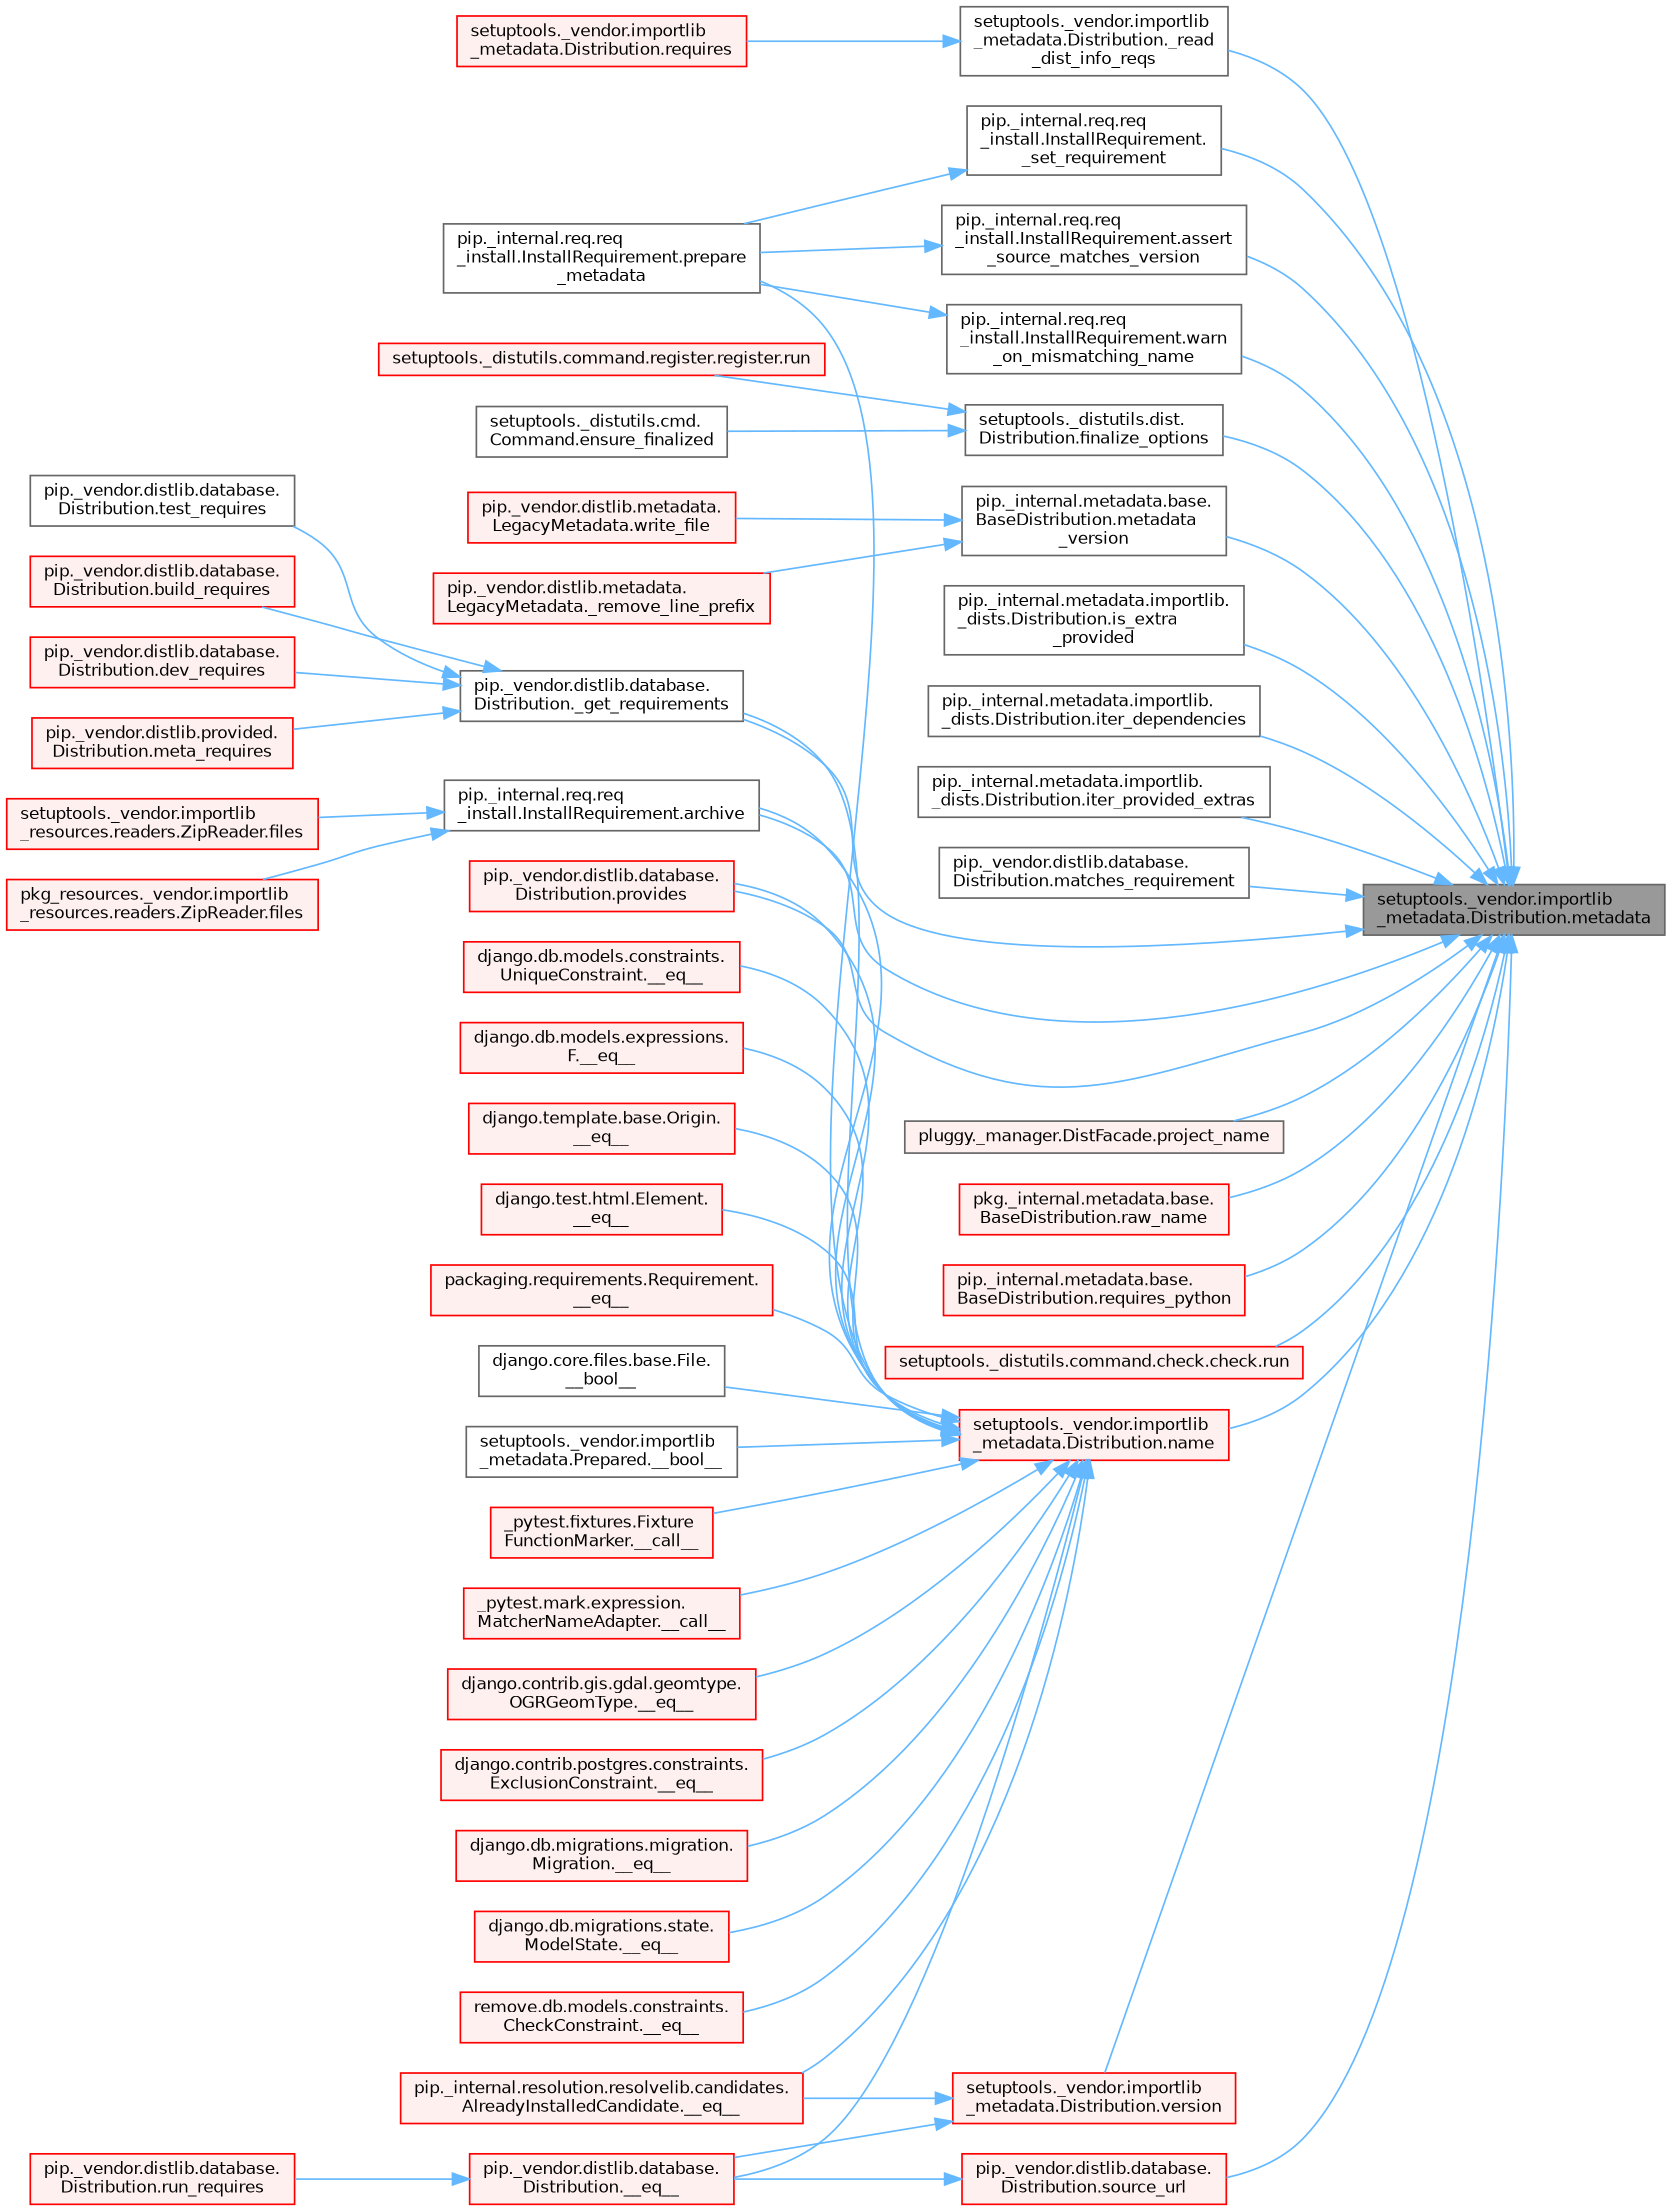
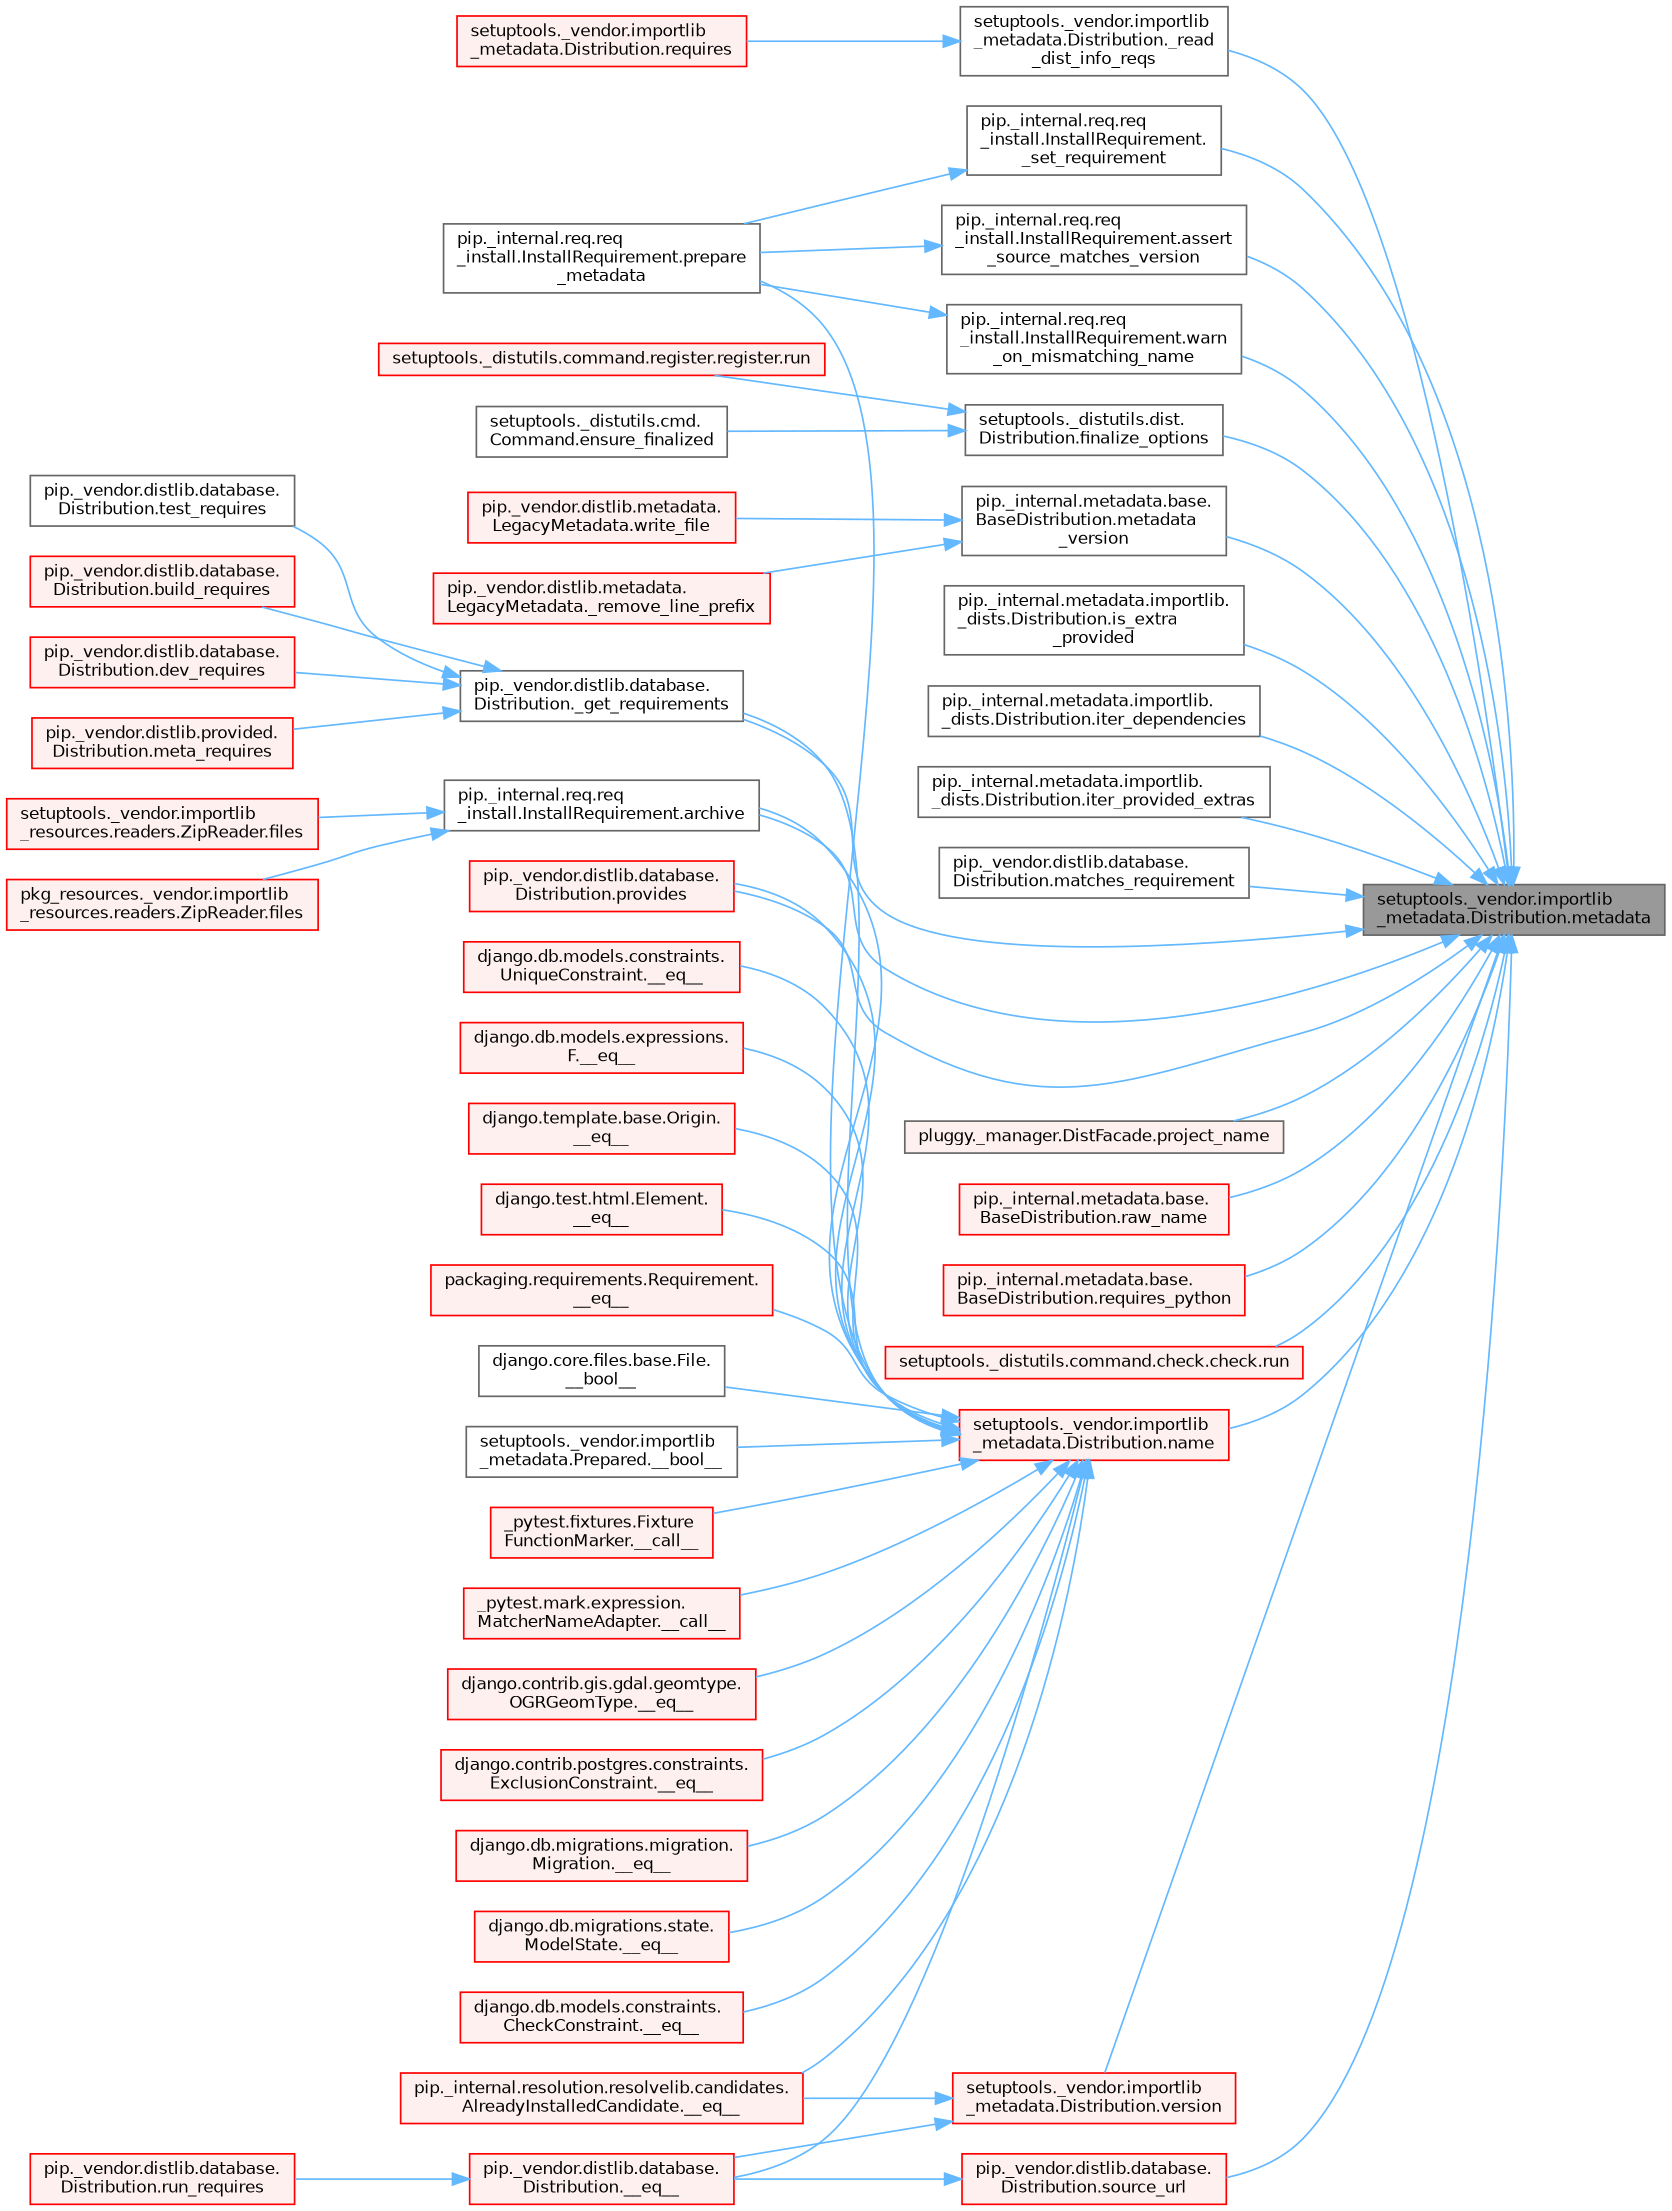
node "pkg._internal.metadata.base. BaseDistribution.raw_name": label "pkg._internal.metadata.base. BaseDistribution.raw_name" -> "pip._internal.metadata.base. BaseDistribution.raw_name"
node "remove.db.models.constraints. CheckConstraint.__eq__": label "remove.db.models.constraints. CheckConstraint.__eq__" -> "django.db.models.constraints. CheckConstraint.__eq__"
